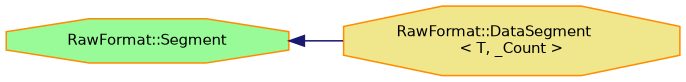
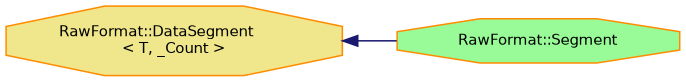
edge "RawFormat::DataSegment < T, _Count >" -> "RawFormat::Segment": reversed
